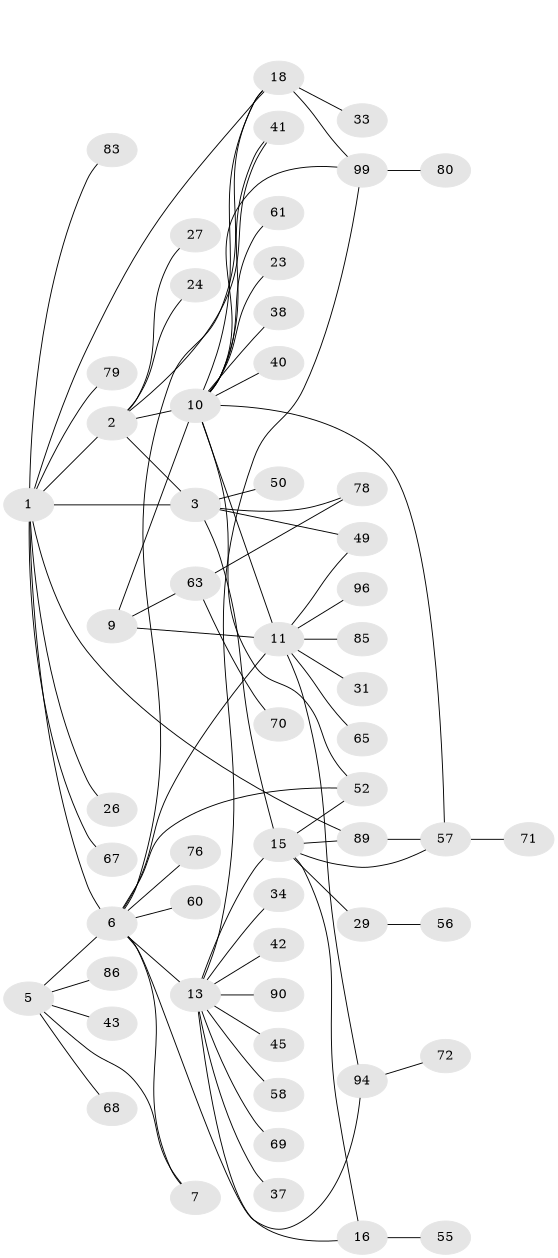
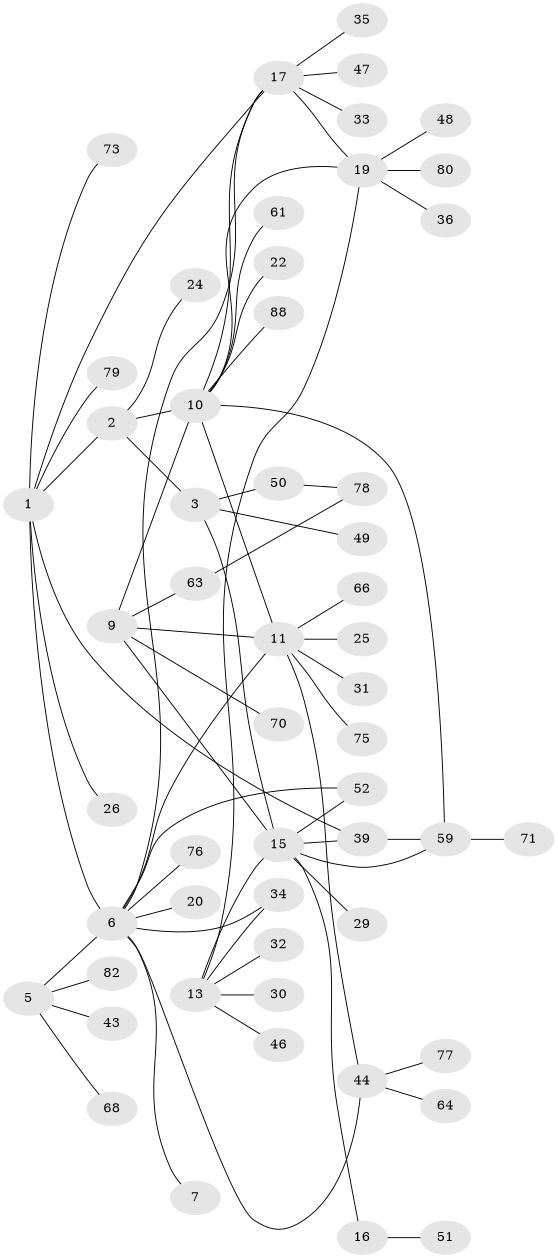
node "35": added
node "47": added
node "18": label "18" -> "17"
node "48": added
node "41": removed
node "83": label "83" -> "73"
node "99": label "99" -> "19"
node "36": added
node "27": removed
node "23": label "23" -> "22"
node "38": label "38" -> "88"
node "40": removed
edge "1" -- "3": removed
edge "78" -- "3": now "78" -- "50"
edge "49" -- "11": removed
node "96": label "96" -> "66"
node "85": label "85" -> "25"
edge "10" -- "52": removed
edge "63" -- "70": now "9" -- "70"
edge "9" -- "15": added
node "65": label "65" -> "75"
node "89": label "89" -> "39"
node "57": label "57" -> "59"
node "67": removed
node "60": label "60" -> "20"
node "56": removed
node "42": label "42" -> "32"
edge "6" -- "13": now "6" -- "34"
node "86": label "86" -> "82"
node "90": label "90" -> "30"
node "45": label "45" -> "46"
node "72": label "72" -> "77"
edge "5" -- "7": removed
node "94": label "94" -> "44"
node "58": removed
node "64": added
node "69": removed
edge "13" -- "16": removed
node "37": removed
node "55": label "55" -> "51"
